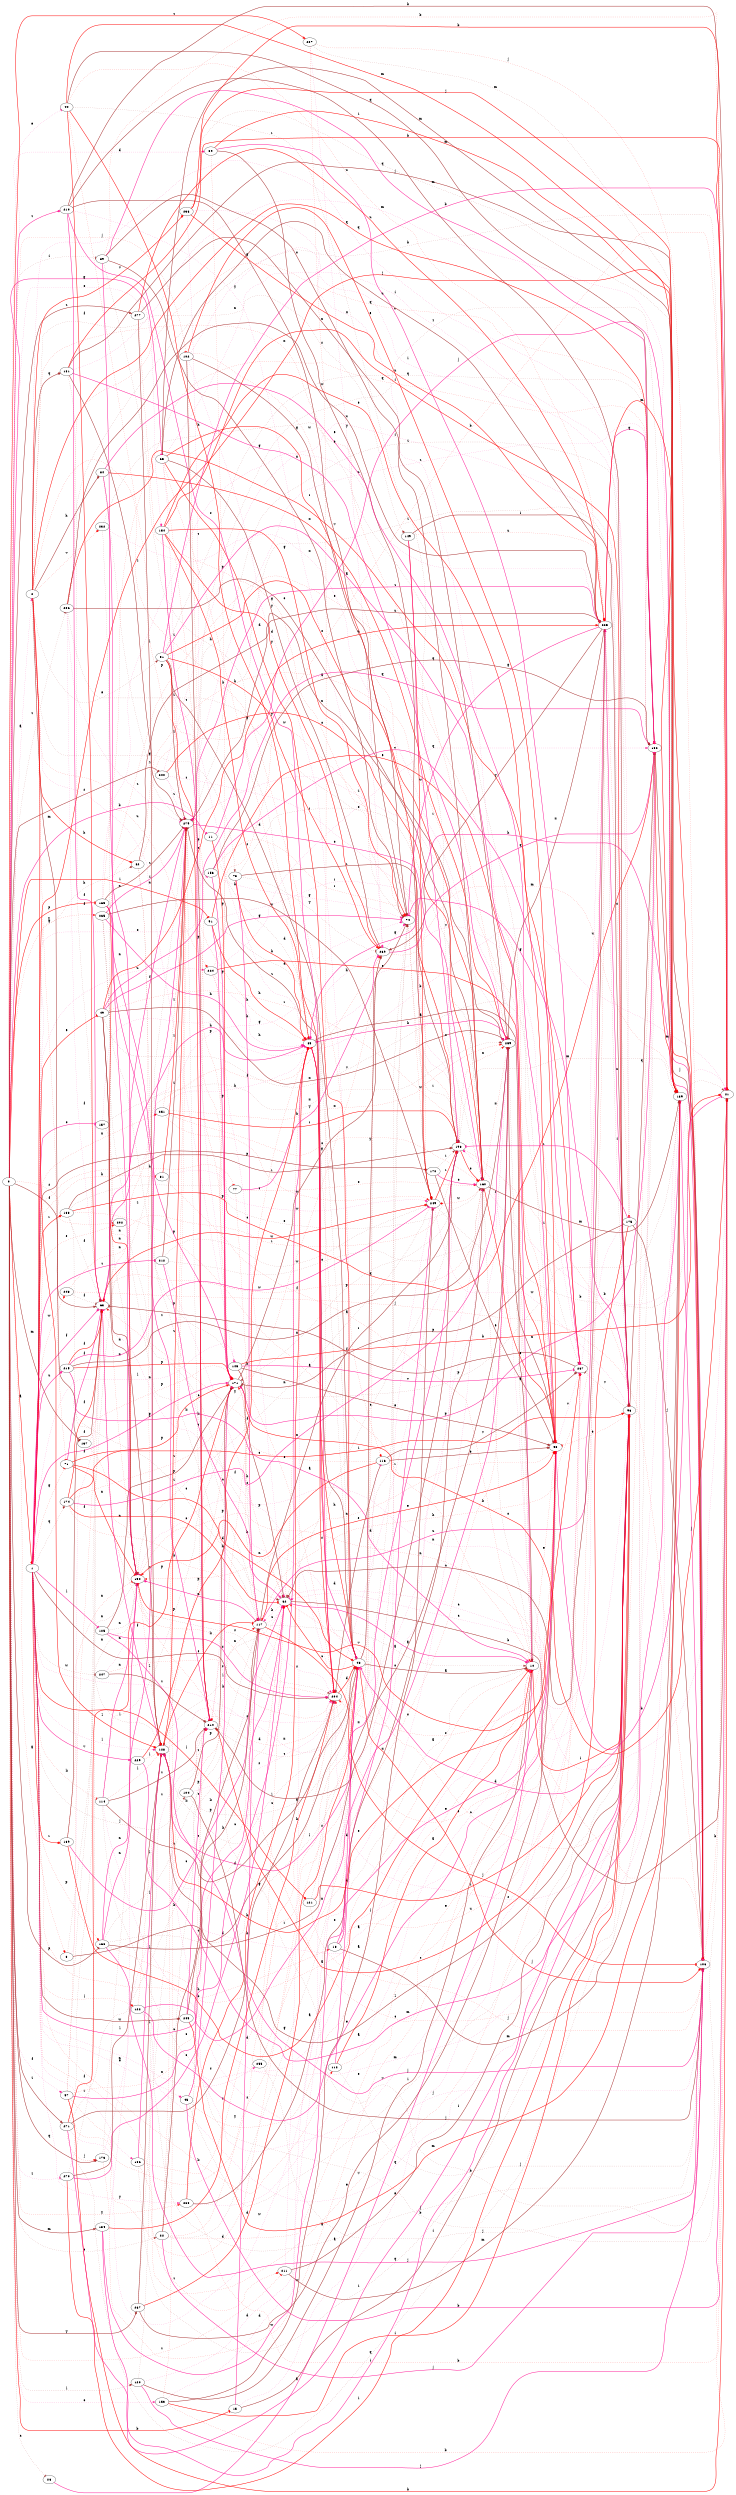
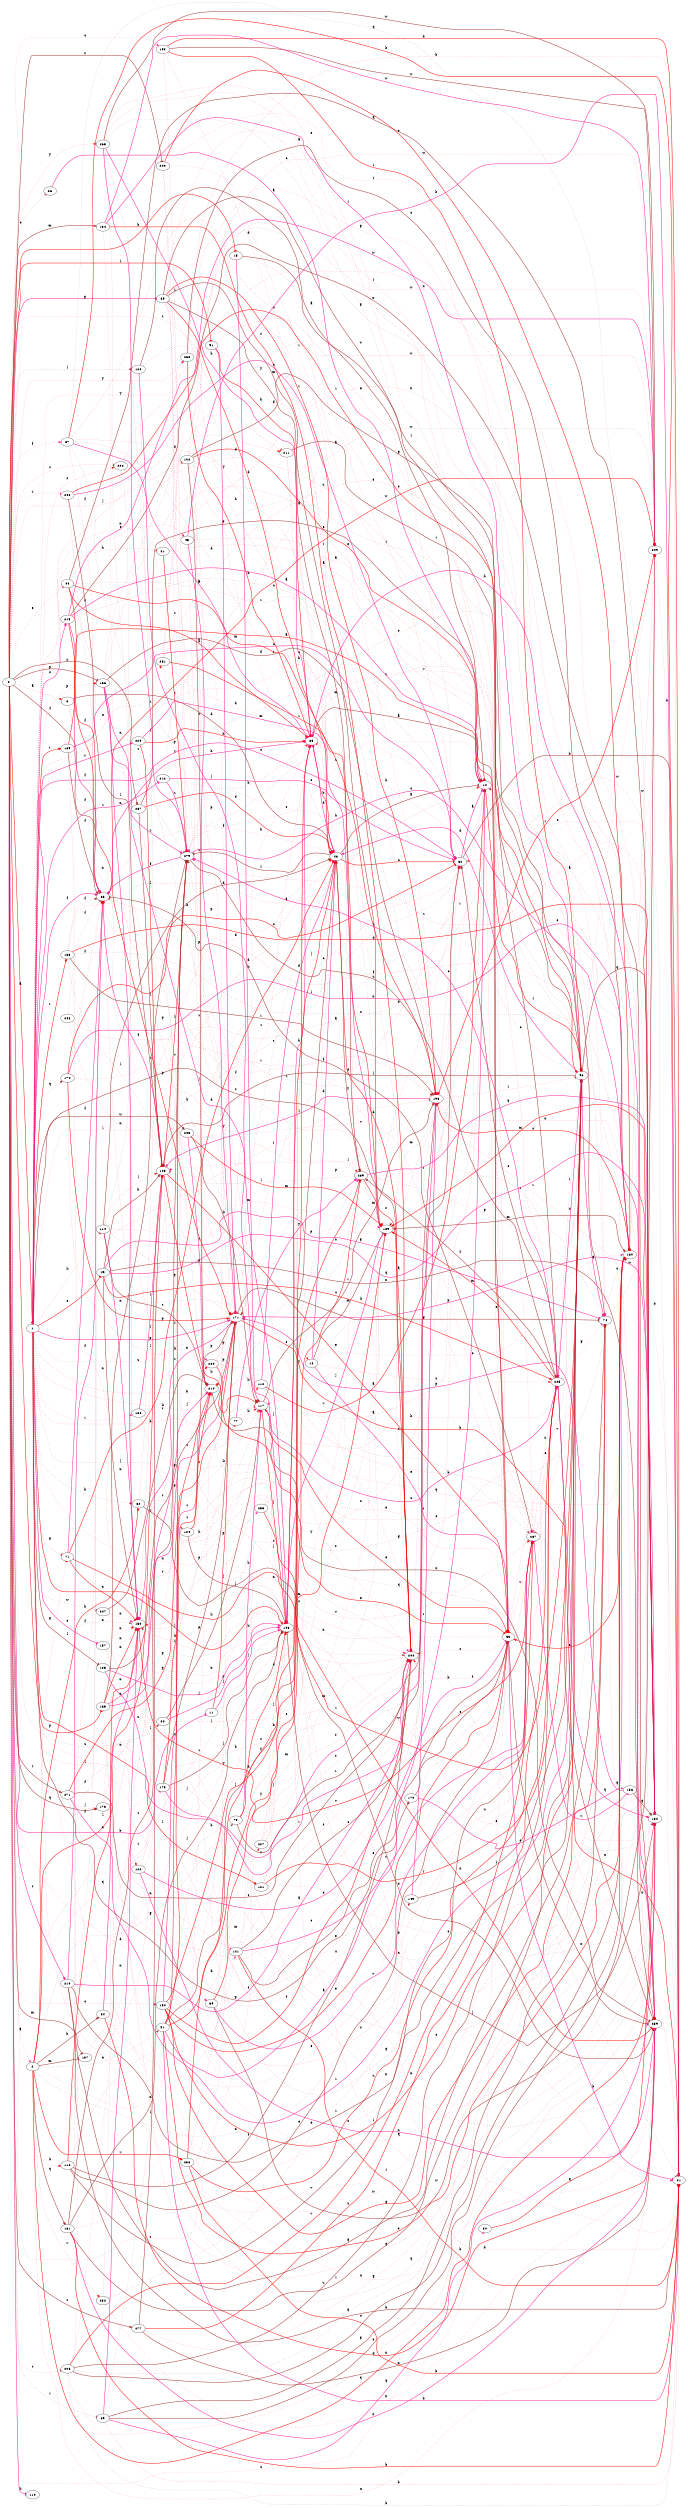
edge "0" -> "207": style bold -> dotted
edge "225" -> "74": style bold -> dotted
edge "84" -> "53": style bold -> dotted
edge "149" -> "249": removed, label "w"
edge "156" -> "74": reversed
edge "225" -> "175": reversed
edge "91" -> "53": style bold -> dotted
edge "265" -> "85": arrowhead normal -> tee
edge "212" -> "279": color brown -> deeppink
edge "215" -> "63": color red -> deeppink
node "145": label "145" -> "141"
edge "1" -> "248": removed, label "w"
edge "49" -> "128": label "l" -> "h"
edge "174" -> "63": style bold -> dotted
edge "85" -> "204": now "269" -> "204"
edge "43" -> "116": reversed
edge "255" -> "259": style dotted -> bold
edge "117" -> "150": now "171" -> "150"
edge "1" -> "125": color deeppink -> brown
edge "117" -> "32": now "229" -> "32"
edge "229" -> "128": style dotted -> bold
edge "211" -> "139": style bold -> dotted
edge "181" -> "96": added, label "i"
edge "137" -> "106": label "c" -> "j"
node "270": label "270" -> "240"
node "30": added
edge "153" -> "21": style dotted -> bold
node "110": added
